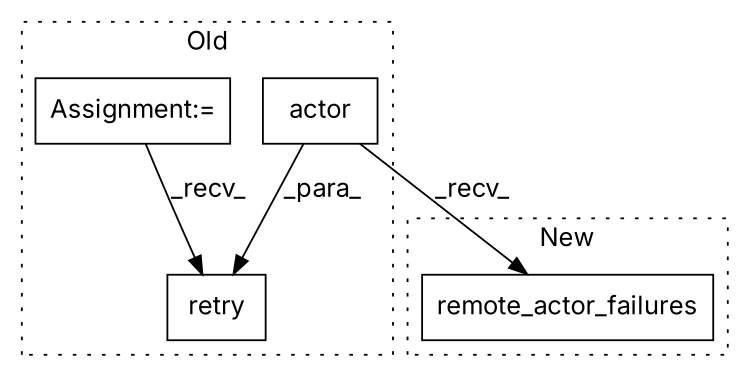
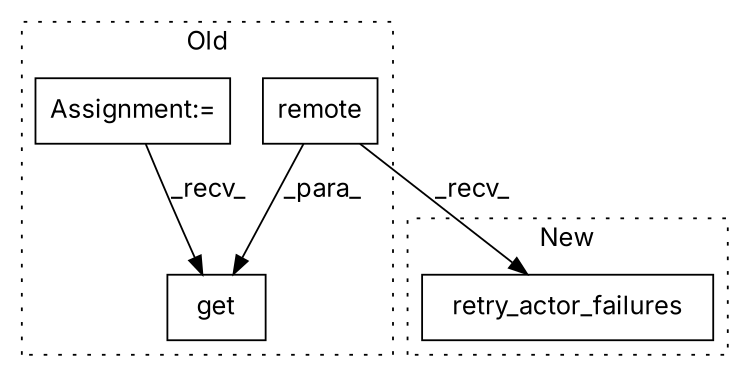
node "actor": label "actor" -> "remote"
node "retry": label "retry" -> "get"
node "remote_actor_failures": label "remote_actor_failures" -> "retry_actor_failures"
